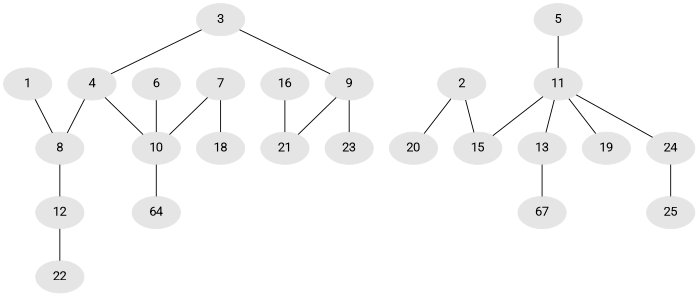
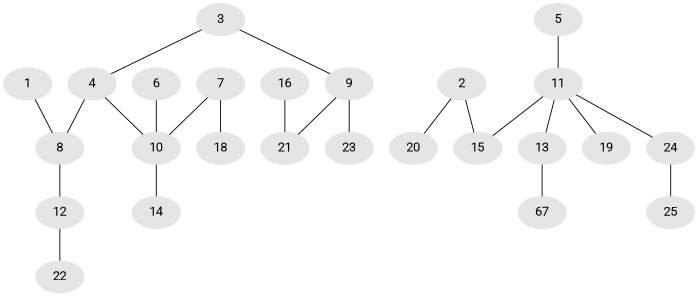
node "64": label "64" -> "14"
